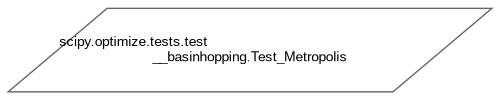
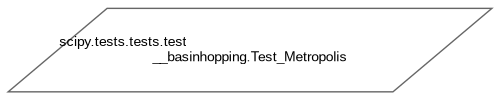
node "scipy.optimize.tests.test __basinhopping.Test_Metropolis": label "scipy.optimize.tests.test __basinhopping.Test_Metropolis" -> "scipy.tests.tests.test __basinhopping.Test_Metropolis"
